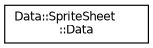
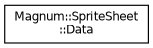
node "Data::SpriteSheet ::Data": label "Data::SpriteSheet ::Data" -> "Magnum::SpriteSheet ::Data"
